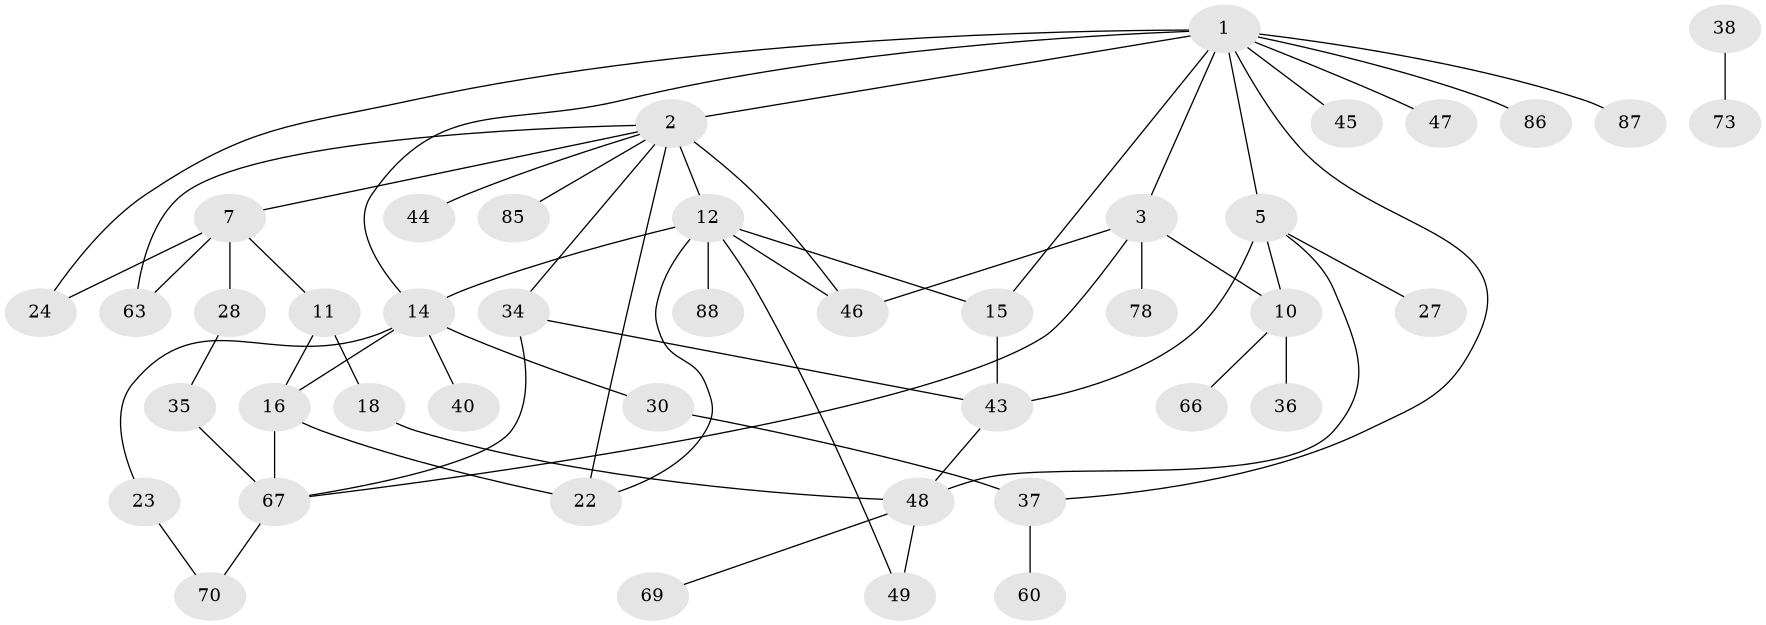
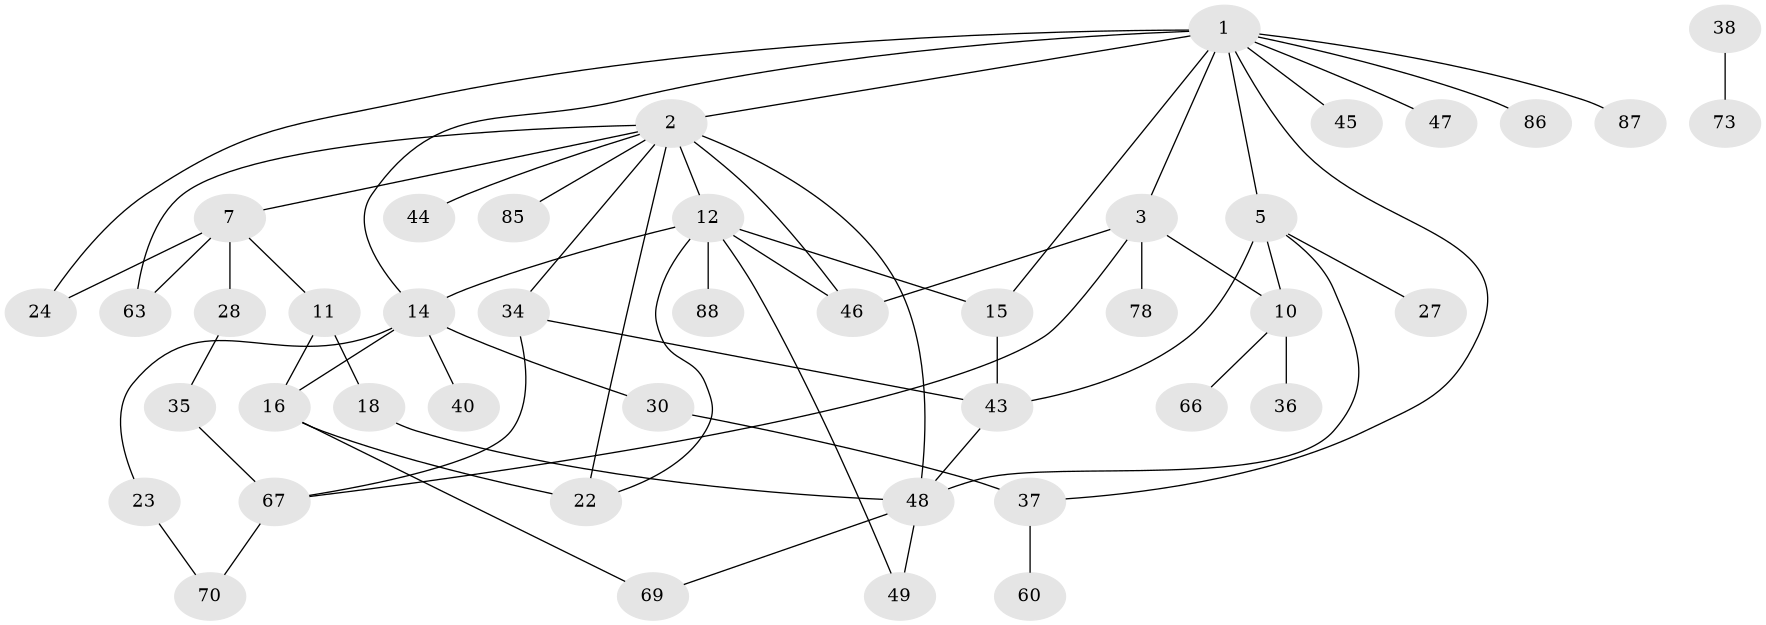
edge "2" -- "48": added
edge "16" -- "67": now "16" -- "69"
